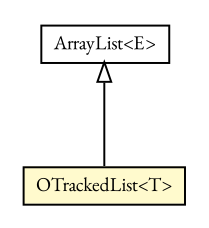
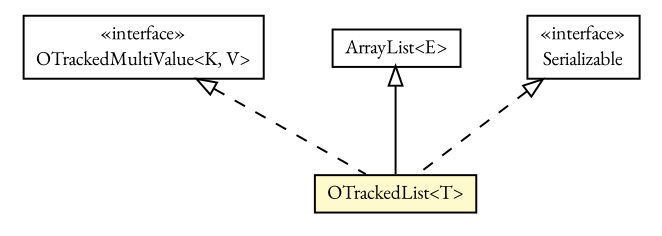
node "OTrackedMultiValue<K, V>": added
node "Serializable": added
